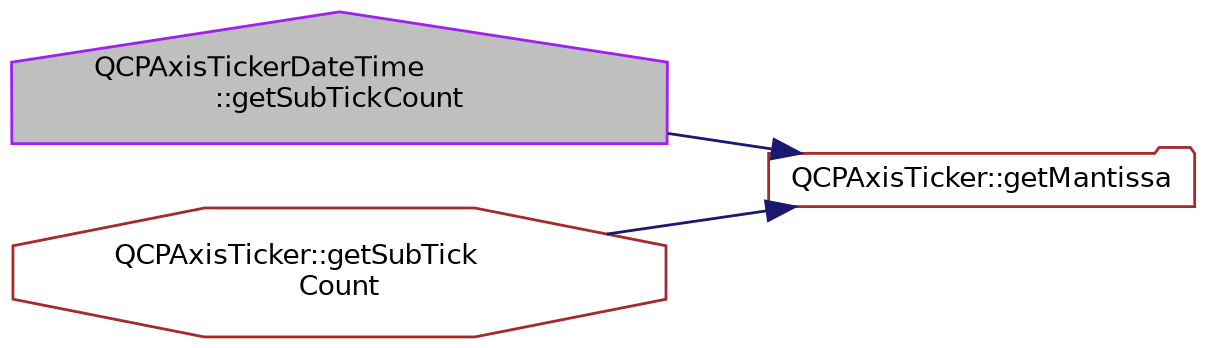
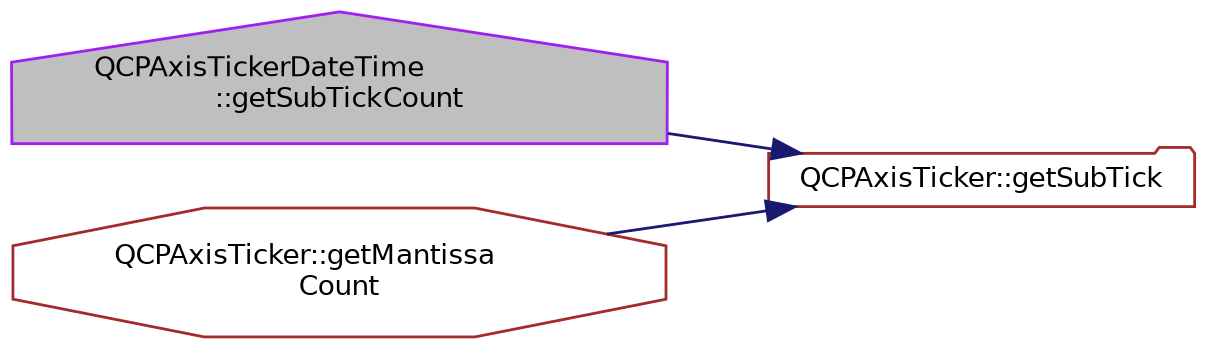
node "QCPAxisTicker::getMantissa": label "QCPAxisTicker::getMantissa" -> "QCPAxisTicker::getSubTick"
node "QCPAxisTicker::getSubTick Count": label "QCPAxisTicker::getSubTick Count" -> "QCPAxisTicker::getMantissa Count"
